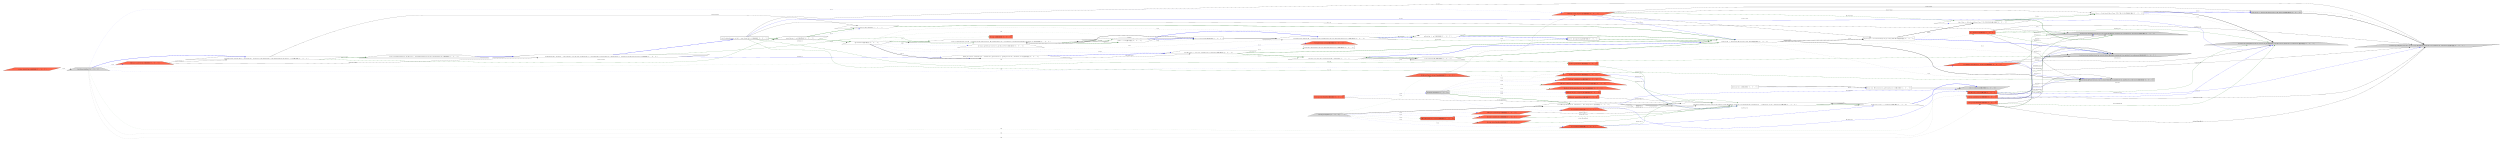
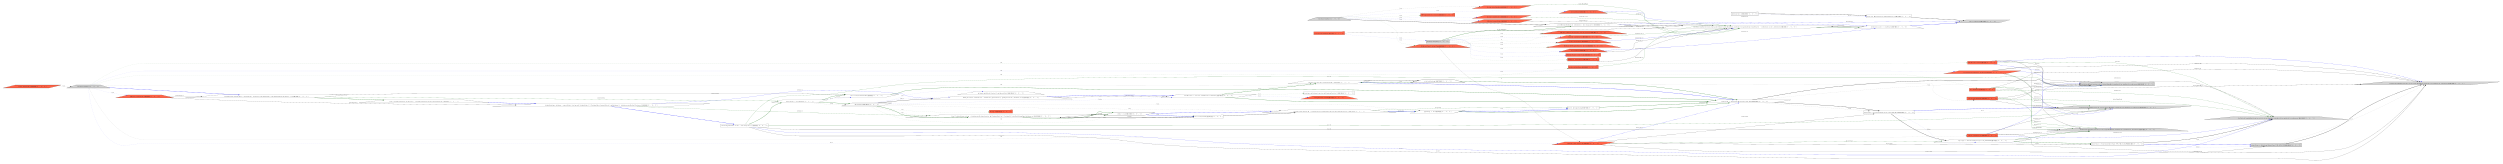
edge "int maxResults@@@2@@@['0', '1', '0']" -> "JDBCSession session@@@2@@@['0', '0', '1']": now "int maxResults@@@2@@@['0', '1', '0']" -> "references.size() >= maxResults@@@7@@@['1', '1', '0']"
